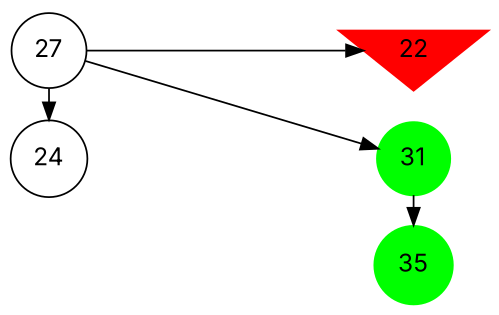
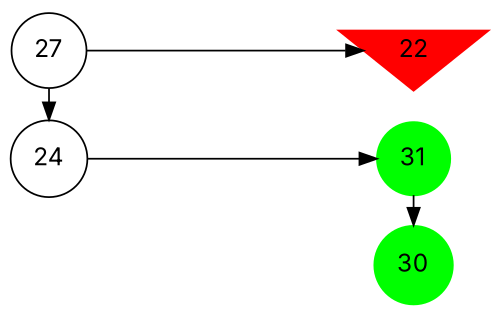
edge "27" -> "31": now "24" -> "31"
node "35": label "35" -> "30"
